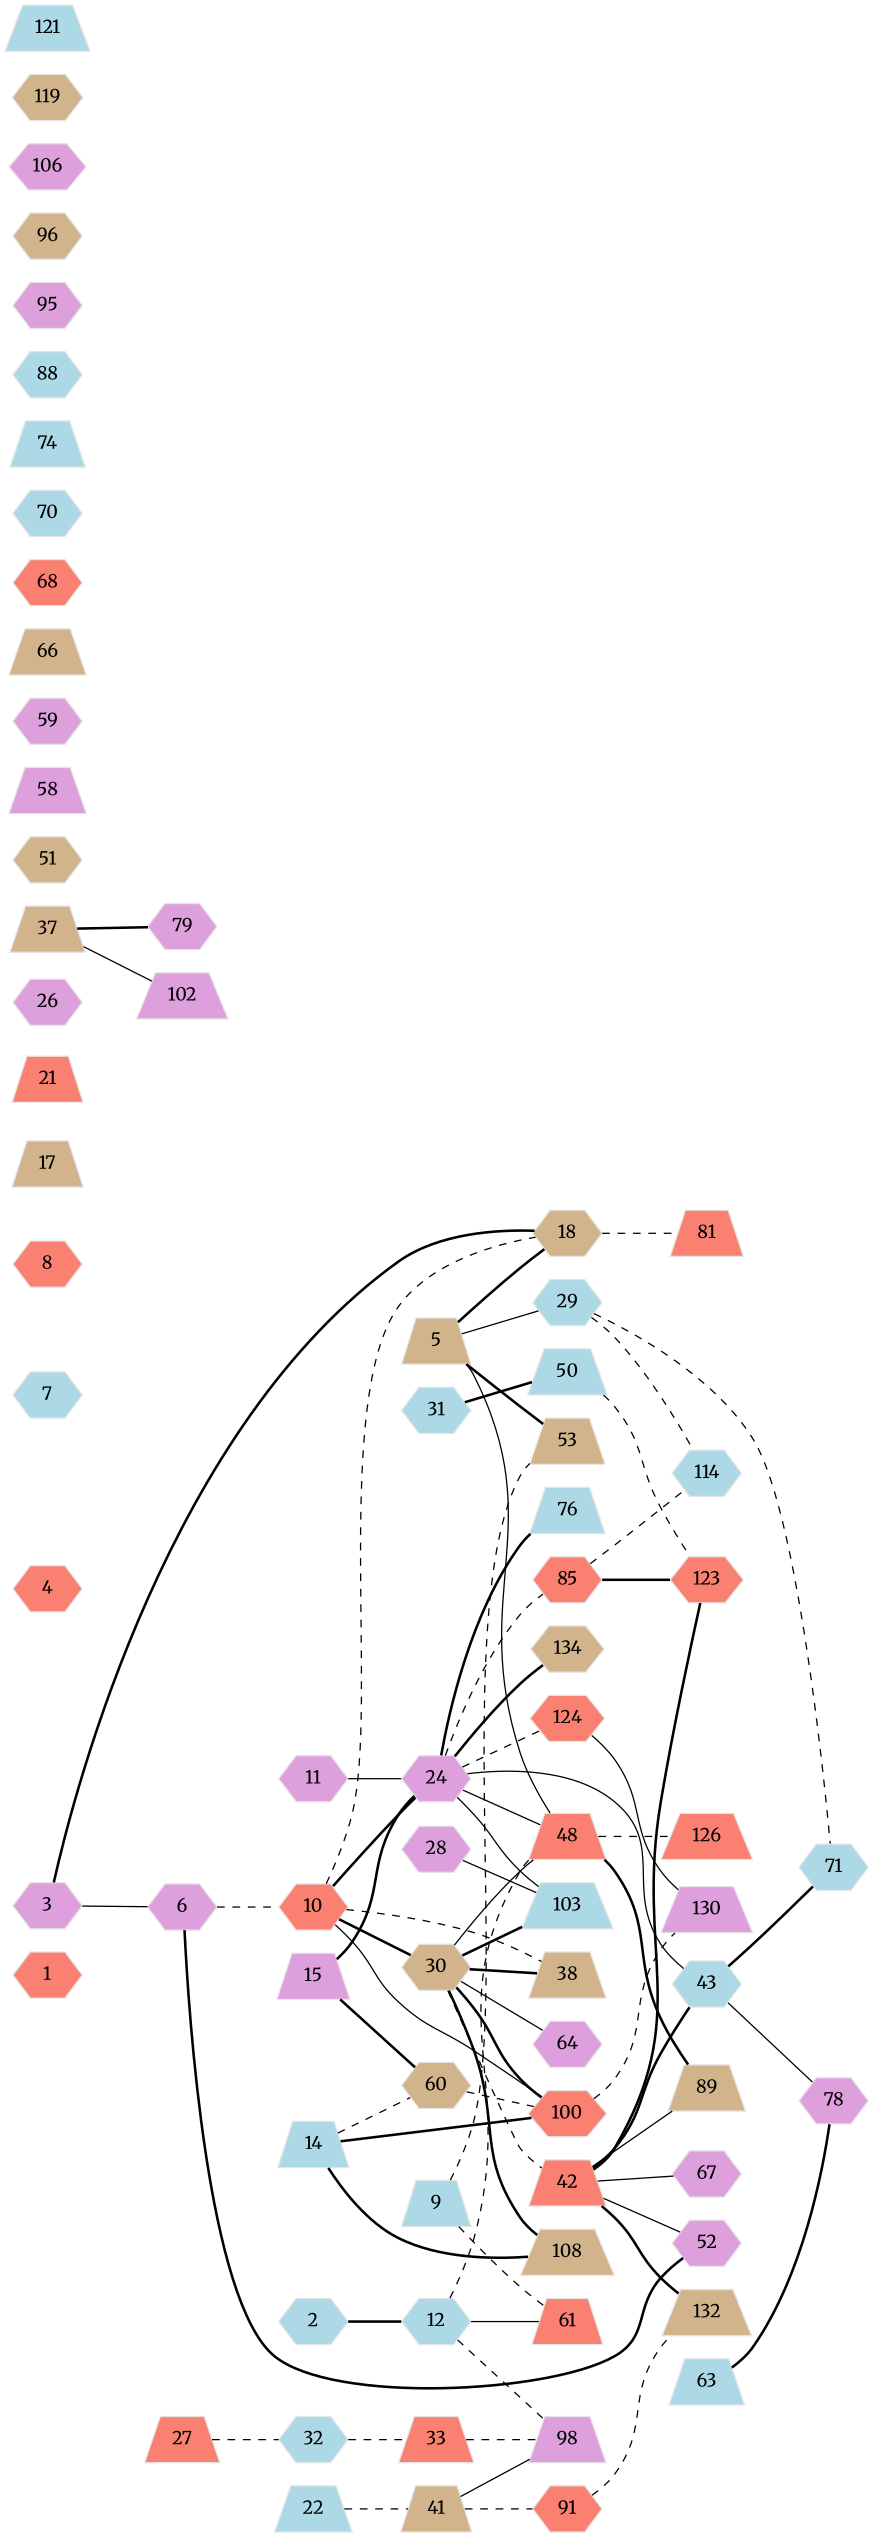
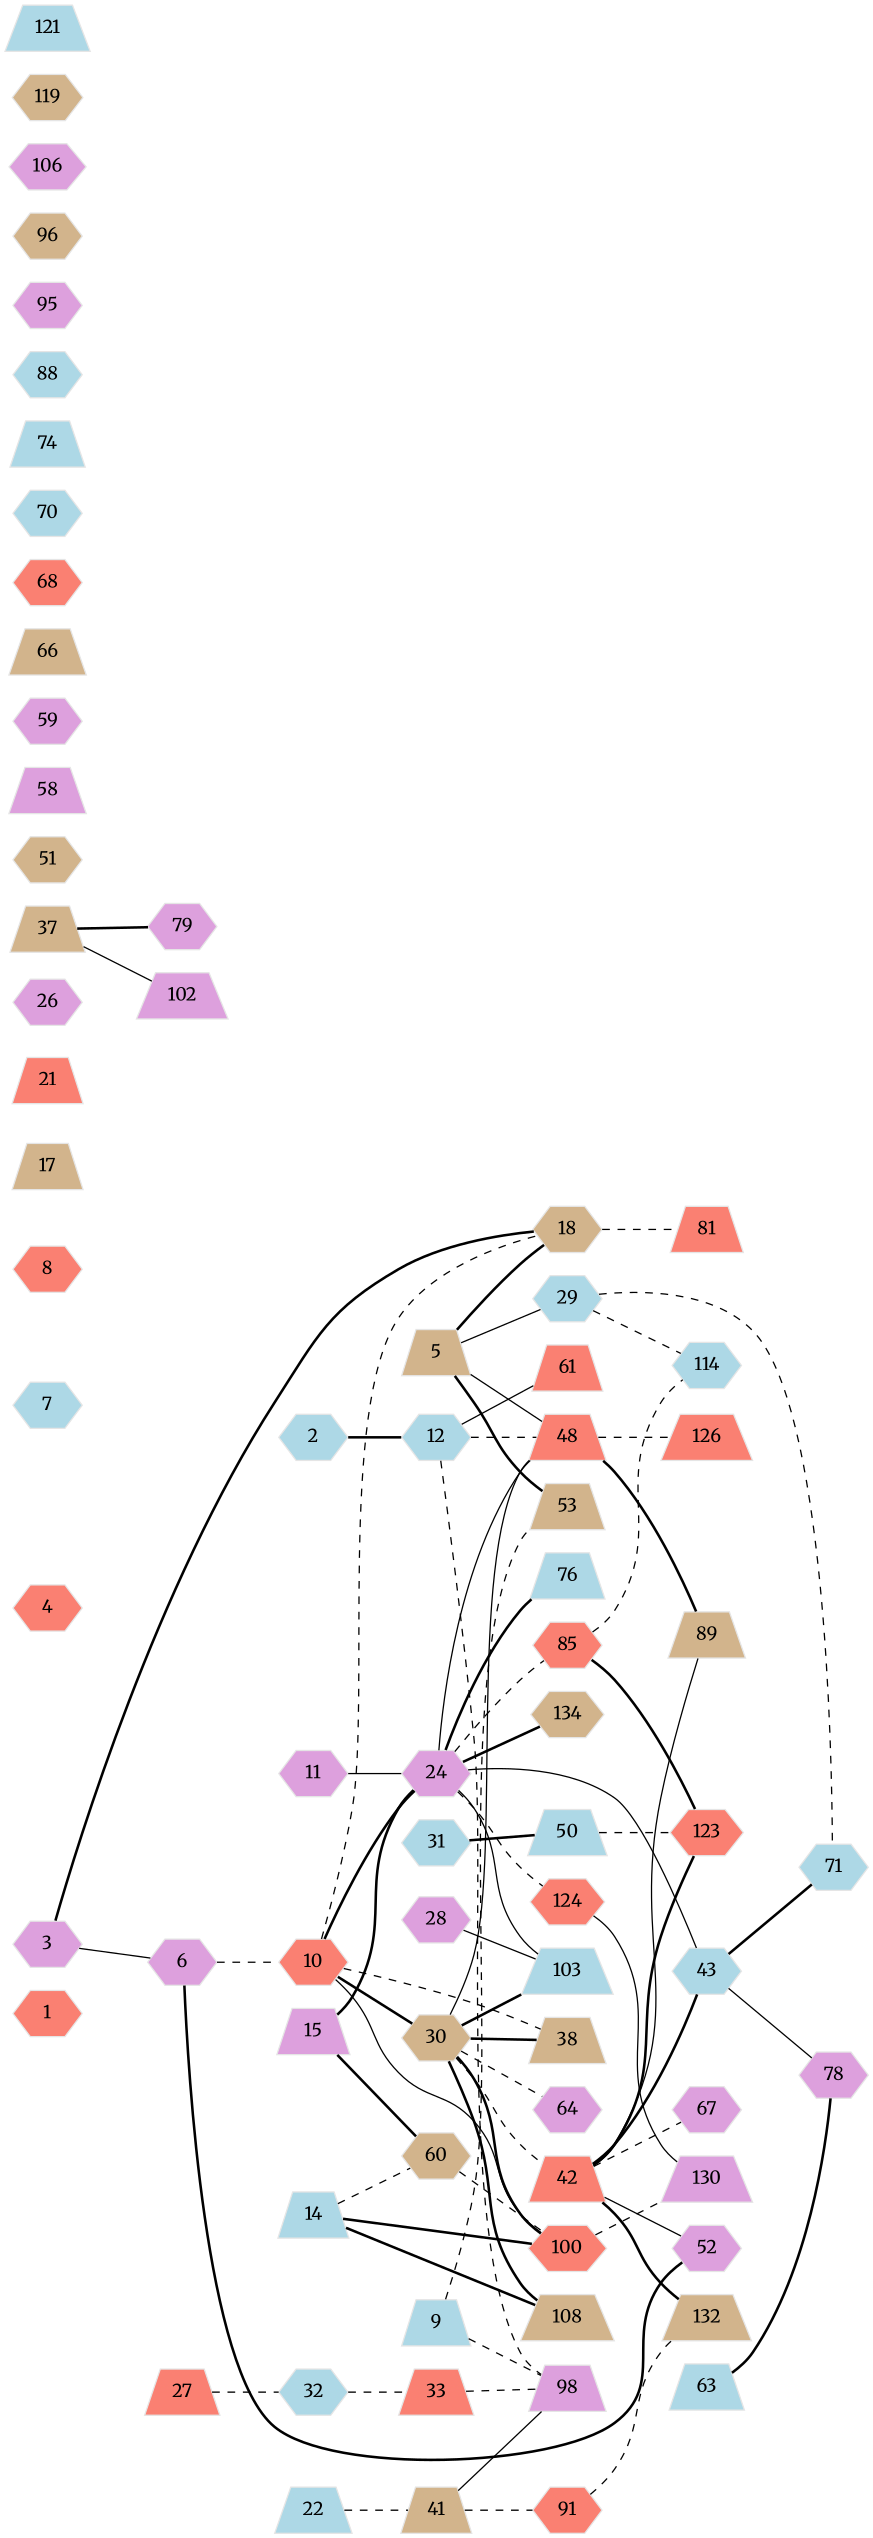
edge "30" -- "64": style solid -> dashed
edge "67" -- "42": style solid -> dashed
edge "9" -- "61": now "9" -- "98"
